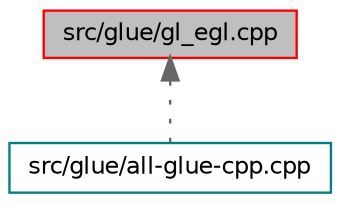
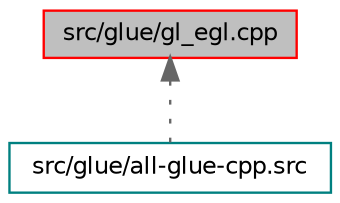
node "src/glue/all-glue-cpp.cpp": label "src/glue/all-glue-cpp.cpp" -> "src/glue/all-glue-cpp.src"
